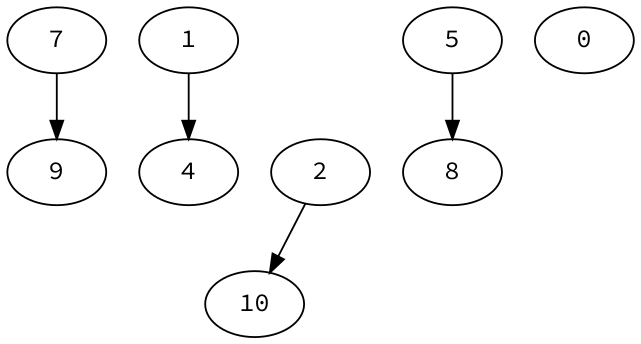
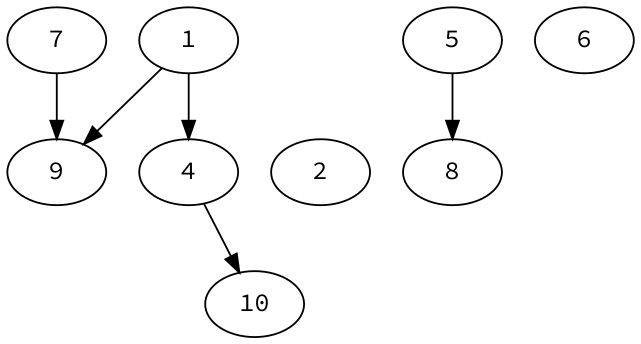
node "0": label "0" -> "6"
edge "1" -> "9": added
edge "2" -> "10": now "4" -> "10"
